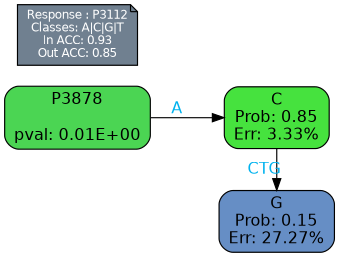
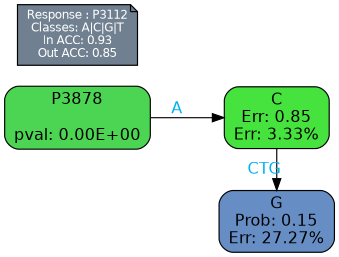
node "P3878 pval: 0.01E+00": label "P3878 pval: 0.01E+00" -> "P3878 pval: 0.00E+00"
node "C Prob: 0.85 Err: 3.33%": label "C Prob: 0.85 Err: 3.33%" -> "C Err: 0.85 Err: 3.33%"
